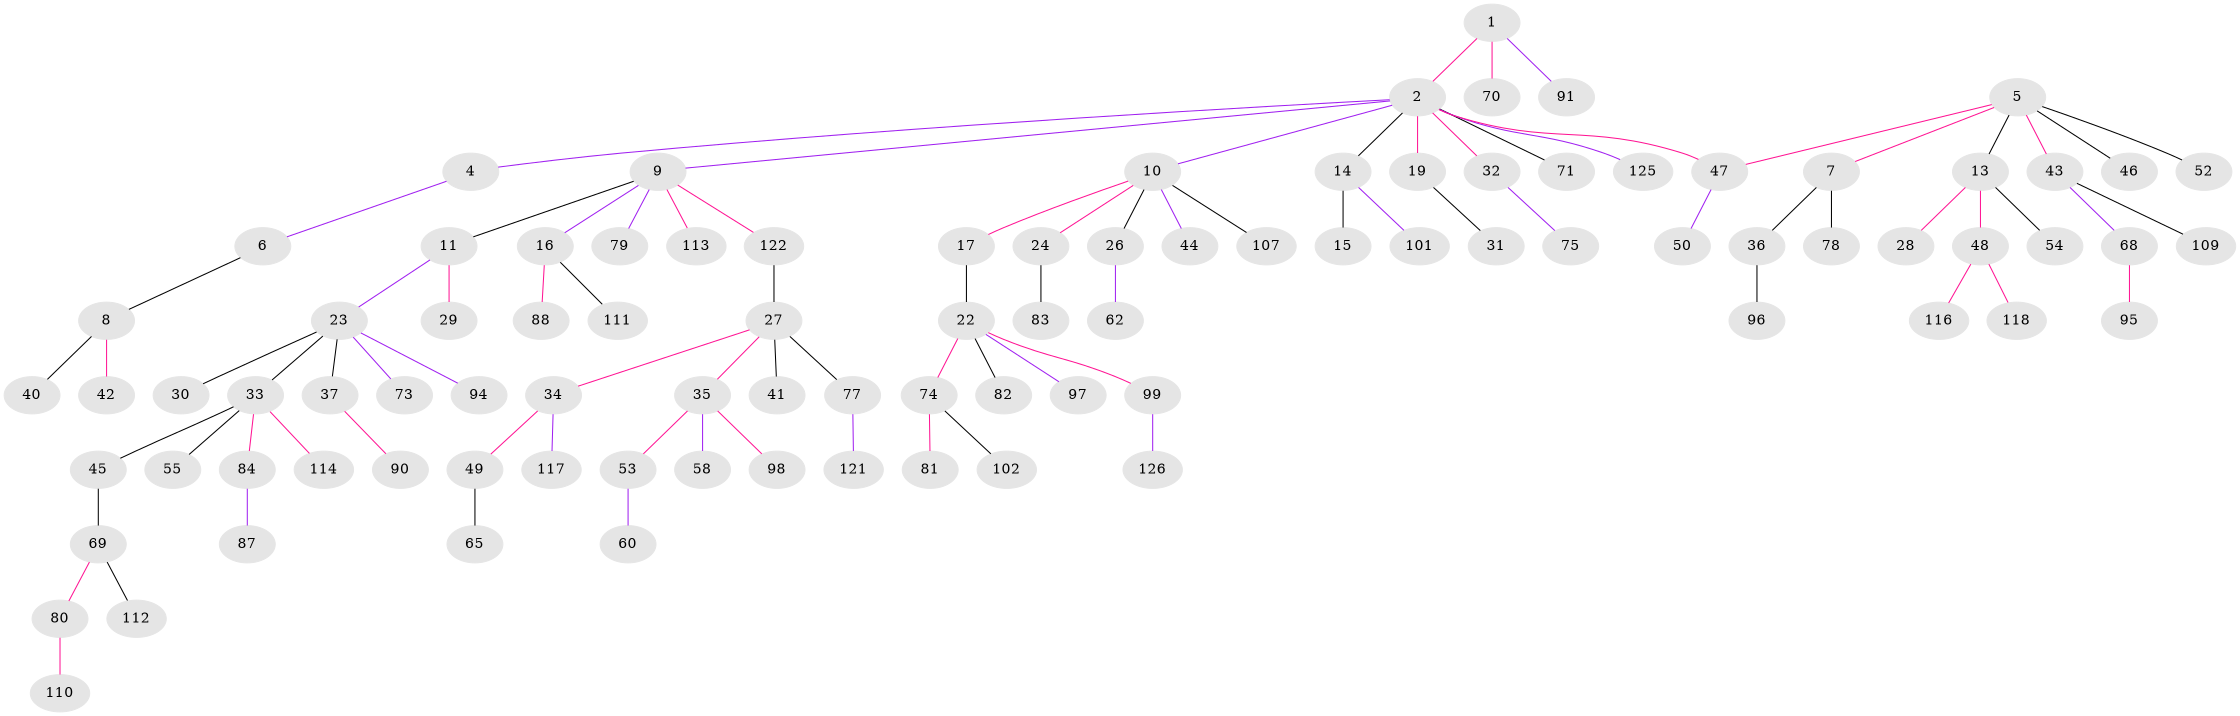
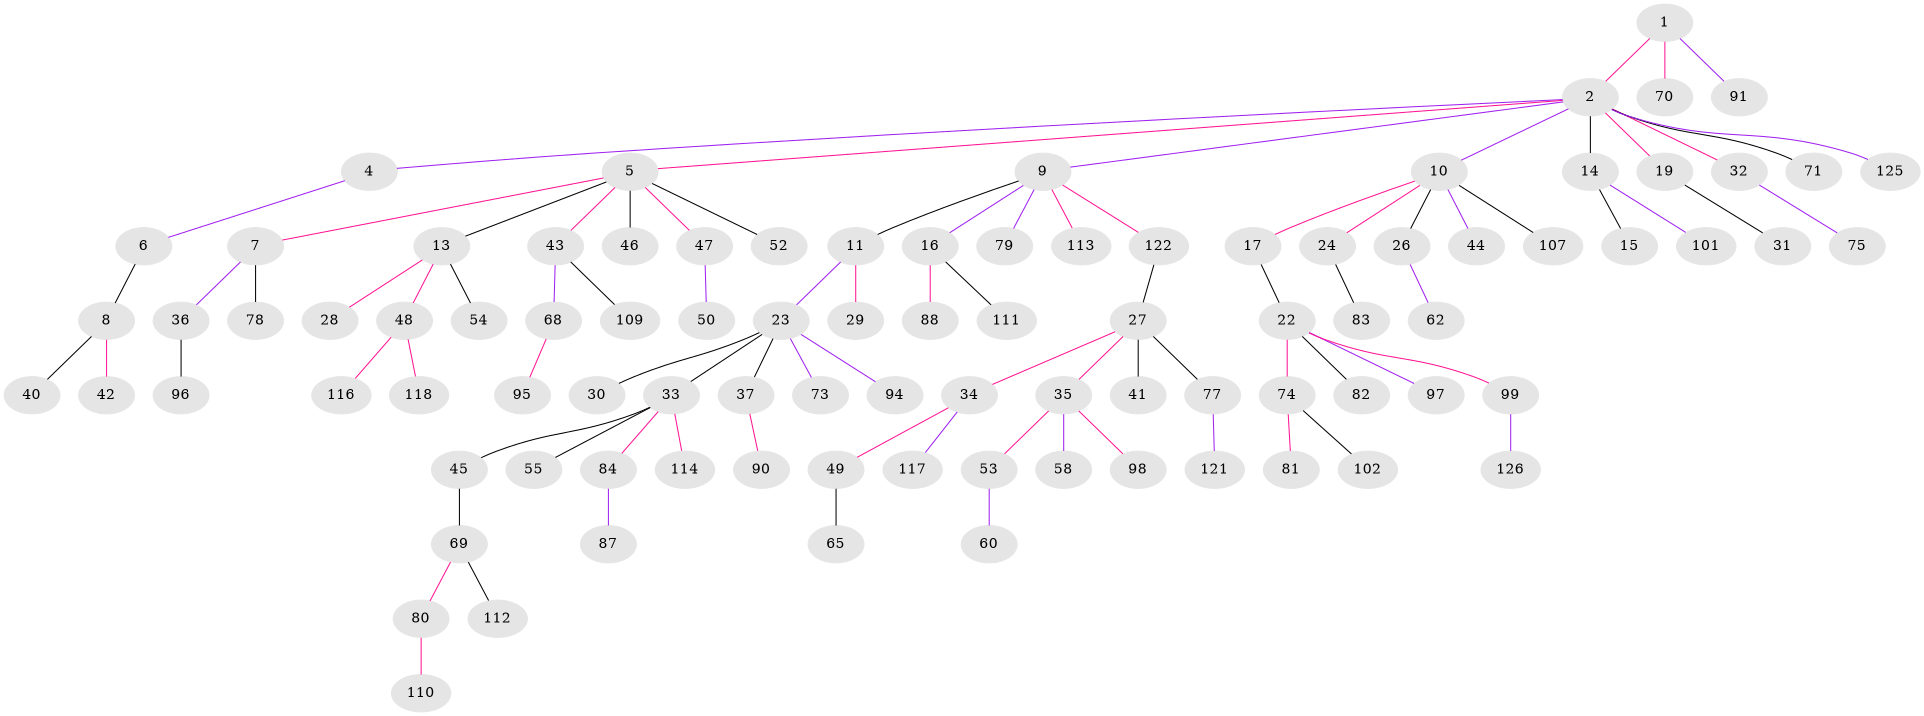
edge "2" -- "47": now "2" -- "5"
edge "7" -- "36": color black -> purple
